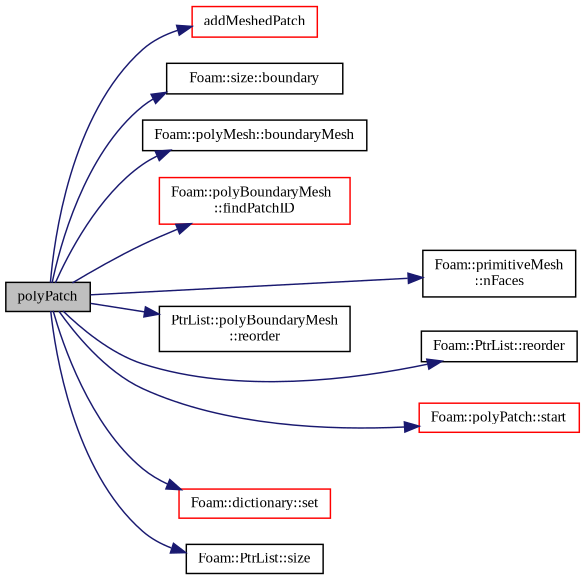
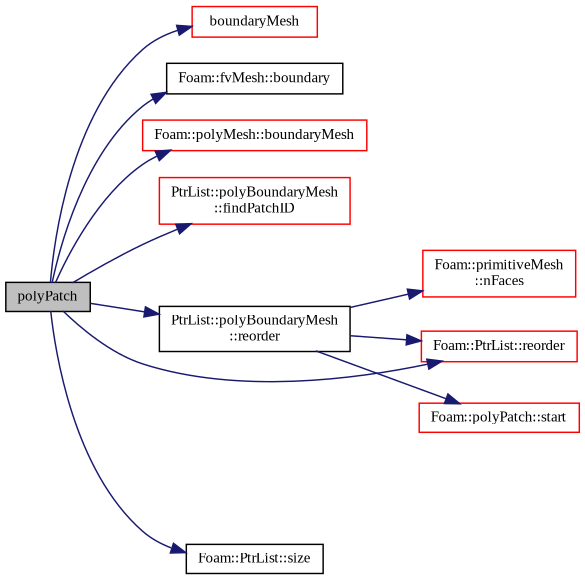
node "addMeshedPatch": label "addMeshedPatch" -> "boundaryMesh"
node "Foam::size::boundary": label "Foam::size::boundary" -> "Foam::fvMesh::boundary"
node "Foam::polyMesh::boundaryMesh": color black -> red
node "Foam::polyBoundaryMesh ::findPatchID": label "Foam::polyBoundaryMesh ::findPatchID" -> "PtrList::polyBoundaryMesh ::findPatchID"
node "Foam::primitiveMesh ::nFaces": color black -> red
edge "polyPatch" -> "Foam::primitiveMesh ::nFaces": now "PtrList::polyBoundaryMesh ::reorder" -> "Foam::primitiveMesh ::nFaces"
edge "PtrList::polyBoundaryMesh ::reorder" -> "Foam::PtrList::reorder": added
node "Foam::PtrList::reorder": color black -> red
edge "polyPatch" -> "Foam::polyPatch::start": now "PtrList::polyBoundaryMesh ::reorder" -> "Foam::polyPatch::start"
node "Foam::dictionary::set": removed
